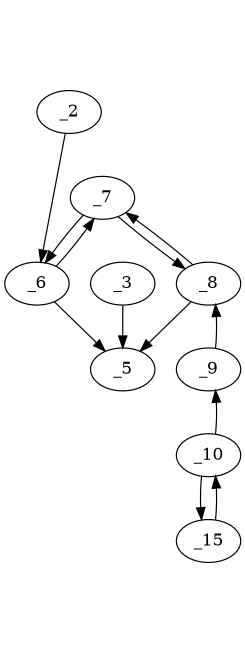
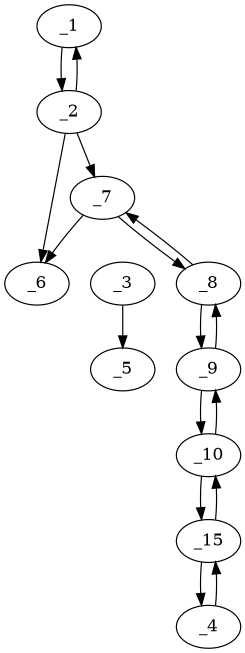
node "_1": added
edge "_6" -> "_7": now "_2" -> "_7"
edge "_6" -> "_5": removed
edge "_8" -> "_5": now "_8" -> "_9"
edge "_9" -> "_10": added
node "_4": added
